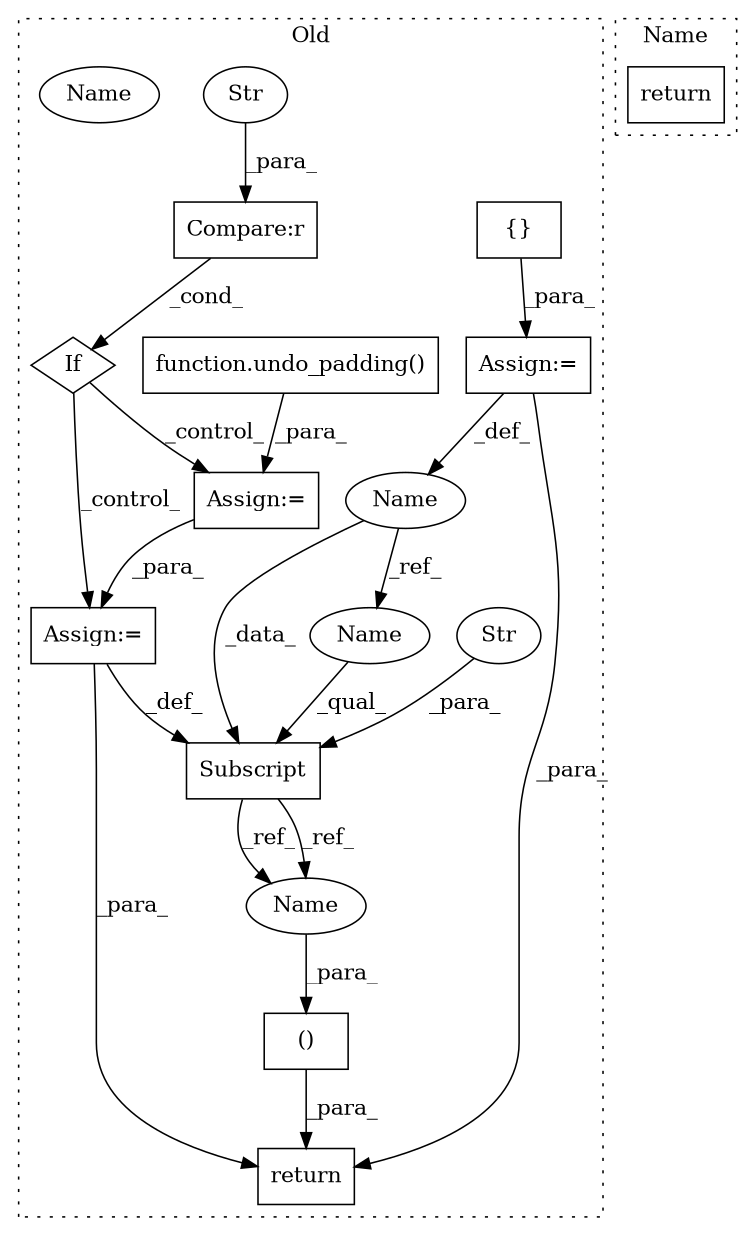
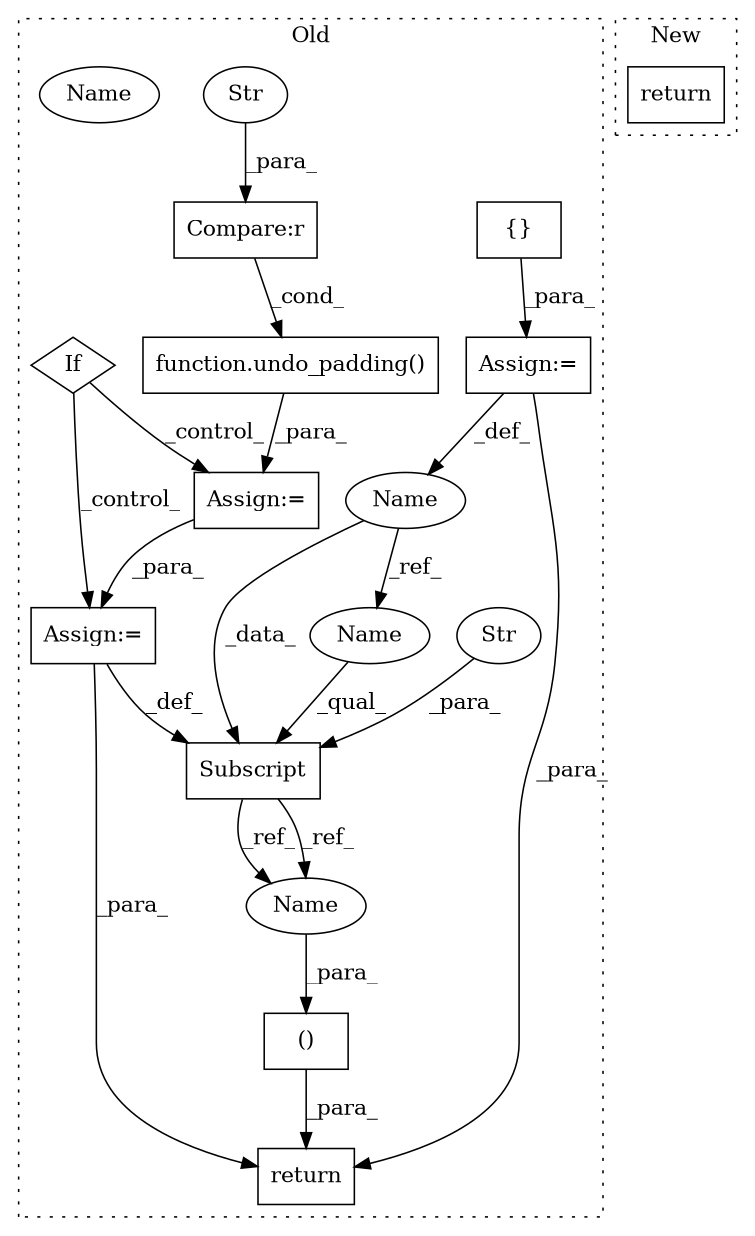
cluster "Name": label "Name" -> "New"
edge "Compare:r" -> "If": now "Compare:r" -> "function.undo_padding()"
